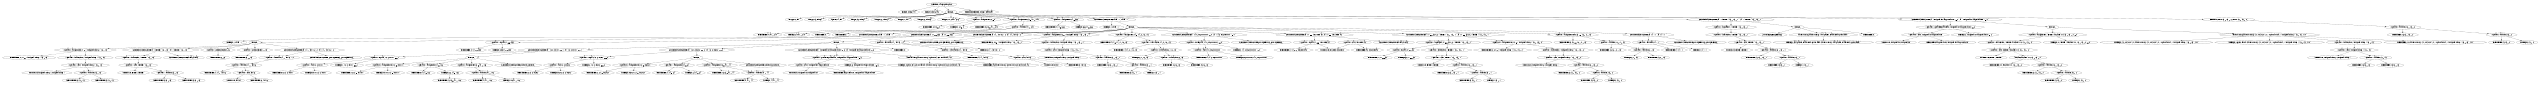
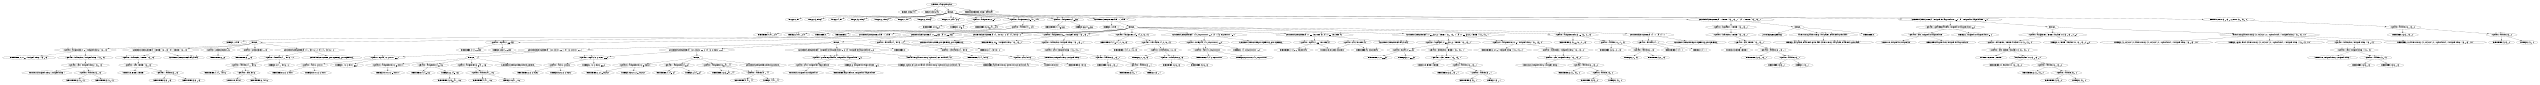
node "(LABEL,v4: int)": label "(LABEL,v4: int)" -> "(LOCAL,v4: int)"
node "(LITERAL,2,v4 + (int)v6 < 2)": added
node "(IDENTIFIER,v2,v2 |= 0x101u)": removed
